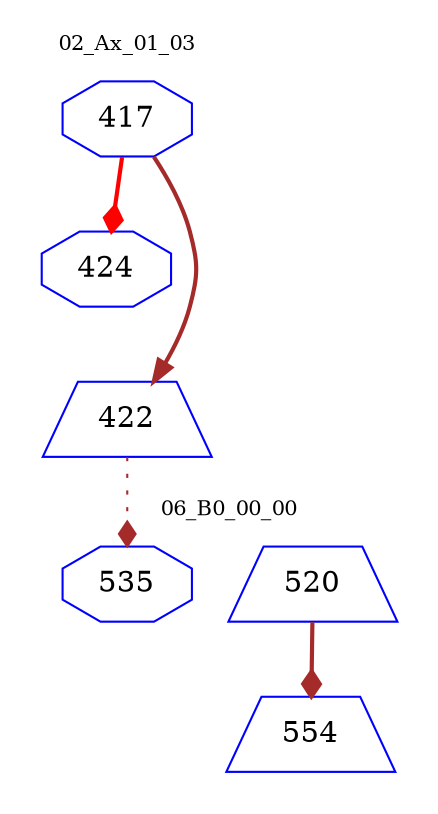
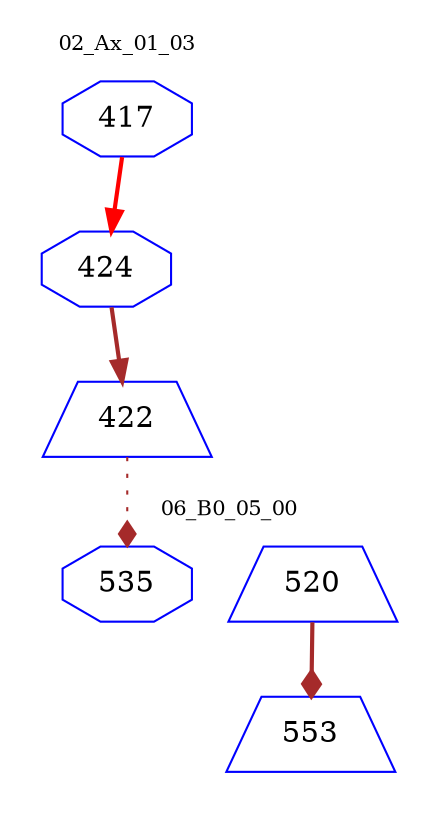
edge "417" -> "424": arrowhead diamond -> normal
edge "417" -> "422": now "424" -> "422"
cluster "06_B0_00_00": label "06_B0_00_00" -> "06_B0_05_00"
node "554": label "554" -> "553"
